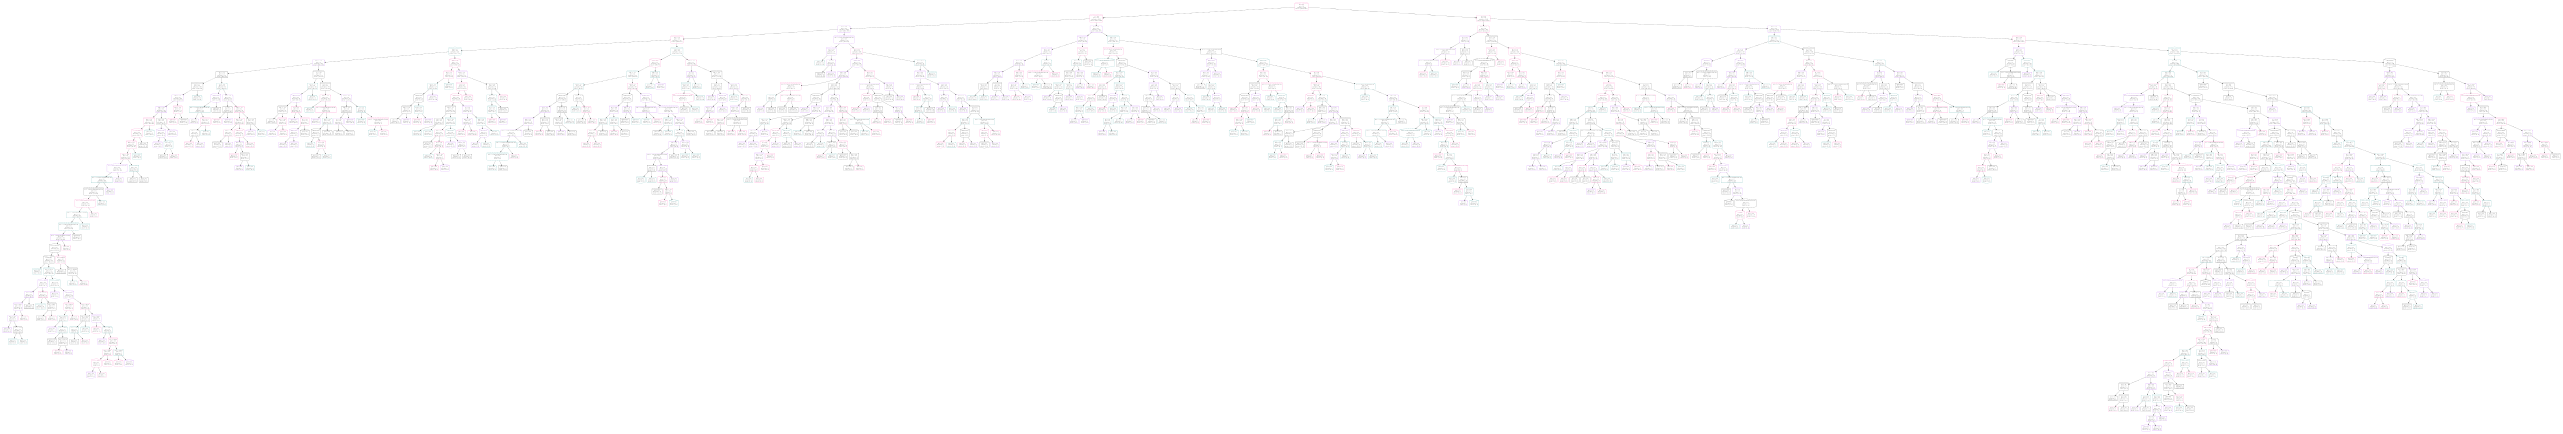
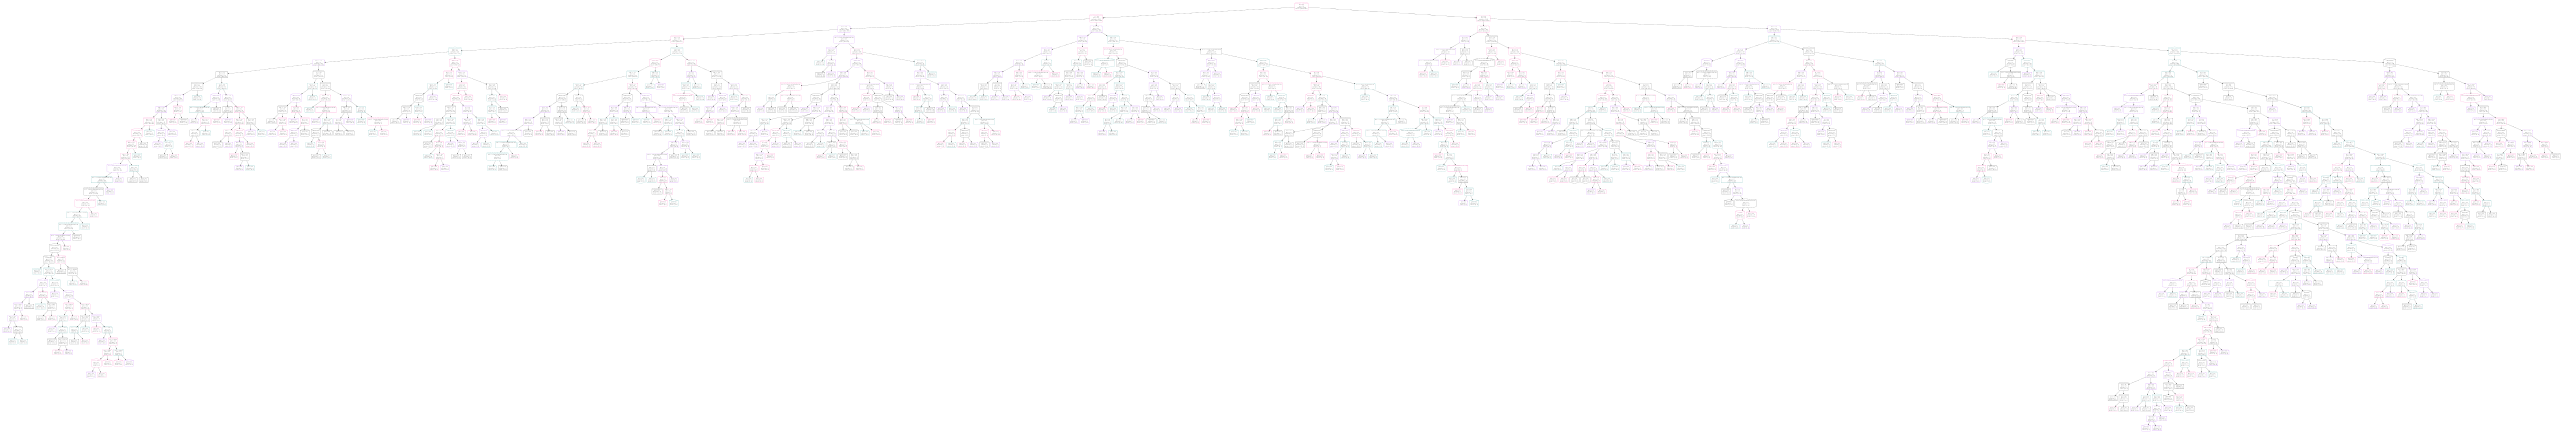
edge "298 <= 1.1 gini = 0.2 samples = 30 value = [5, 47]" -> "gini = 0.0 samples = 17 value = [0, 33]": now "322 <= 7.7 gini = 0.2 samples = 32 value = [8, 47]" -> "gini = 0.0 samples = 17 value = [0, 33]"
